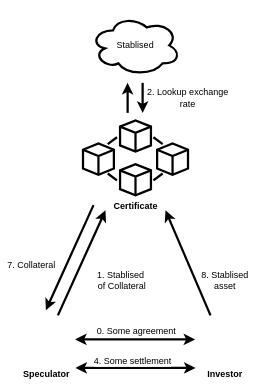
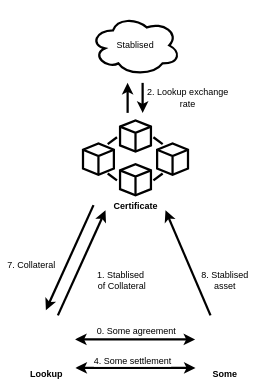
node "Speculator": label "Speculator" -> "Lookup"
node "Investor": label "Investor" -> "Some"
